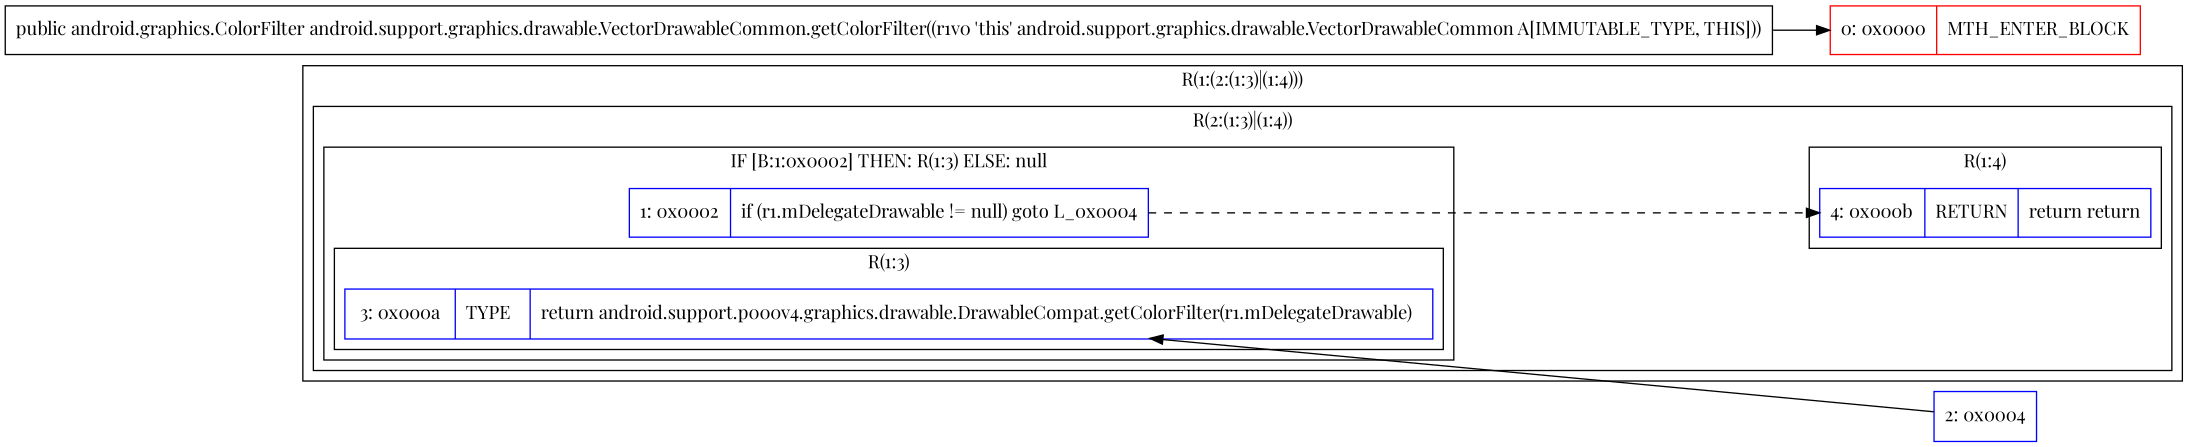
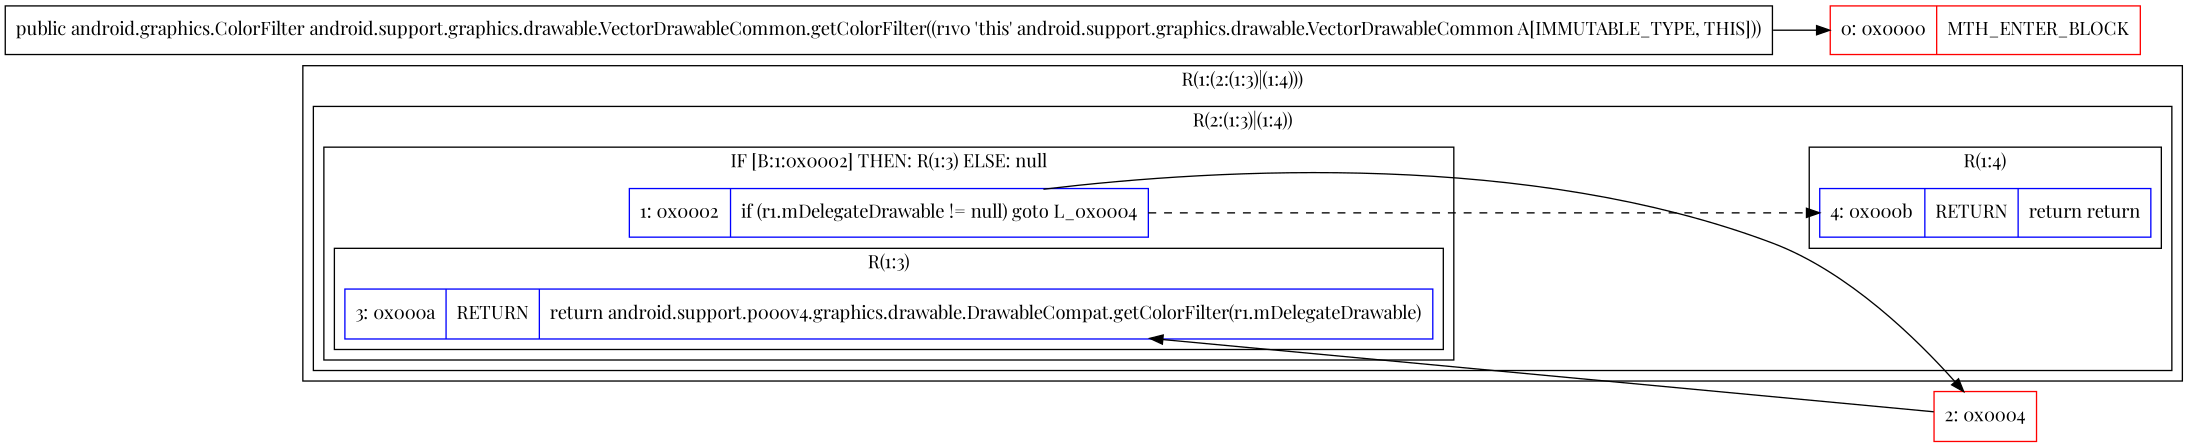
edge "1: 0x0002" -> "2: 0x0004": added
node "3: 0x000a": text "TYPE" -> "RETURN"
node "2: 0x0004": color blue -> red
